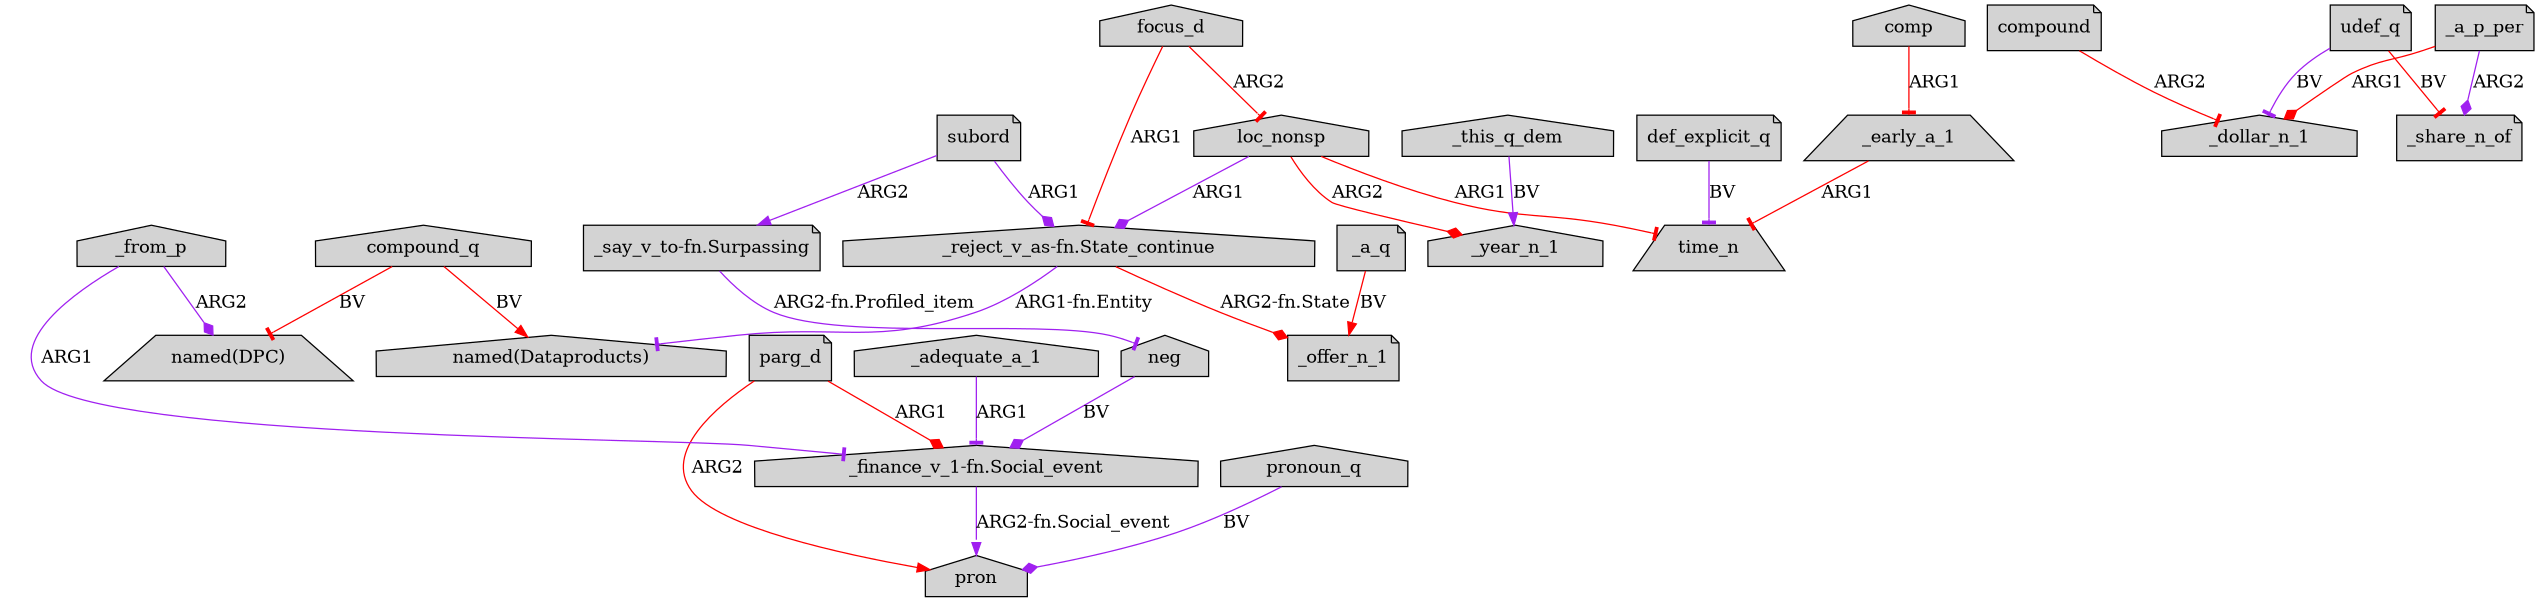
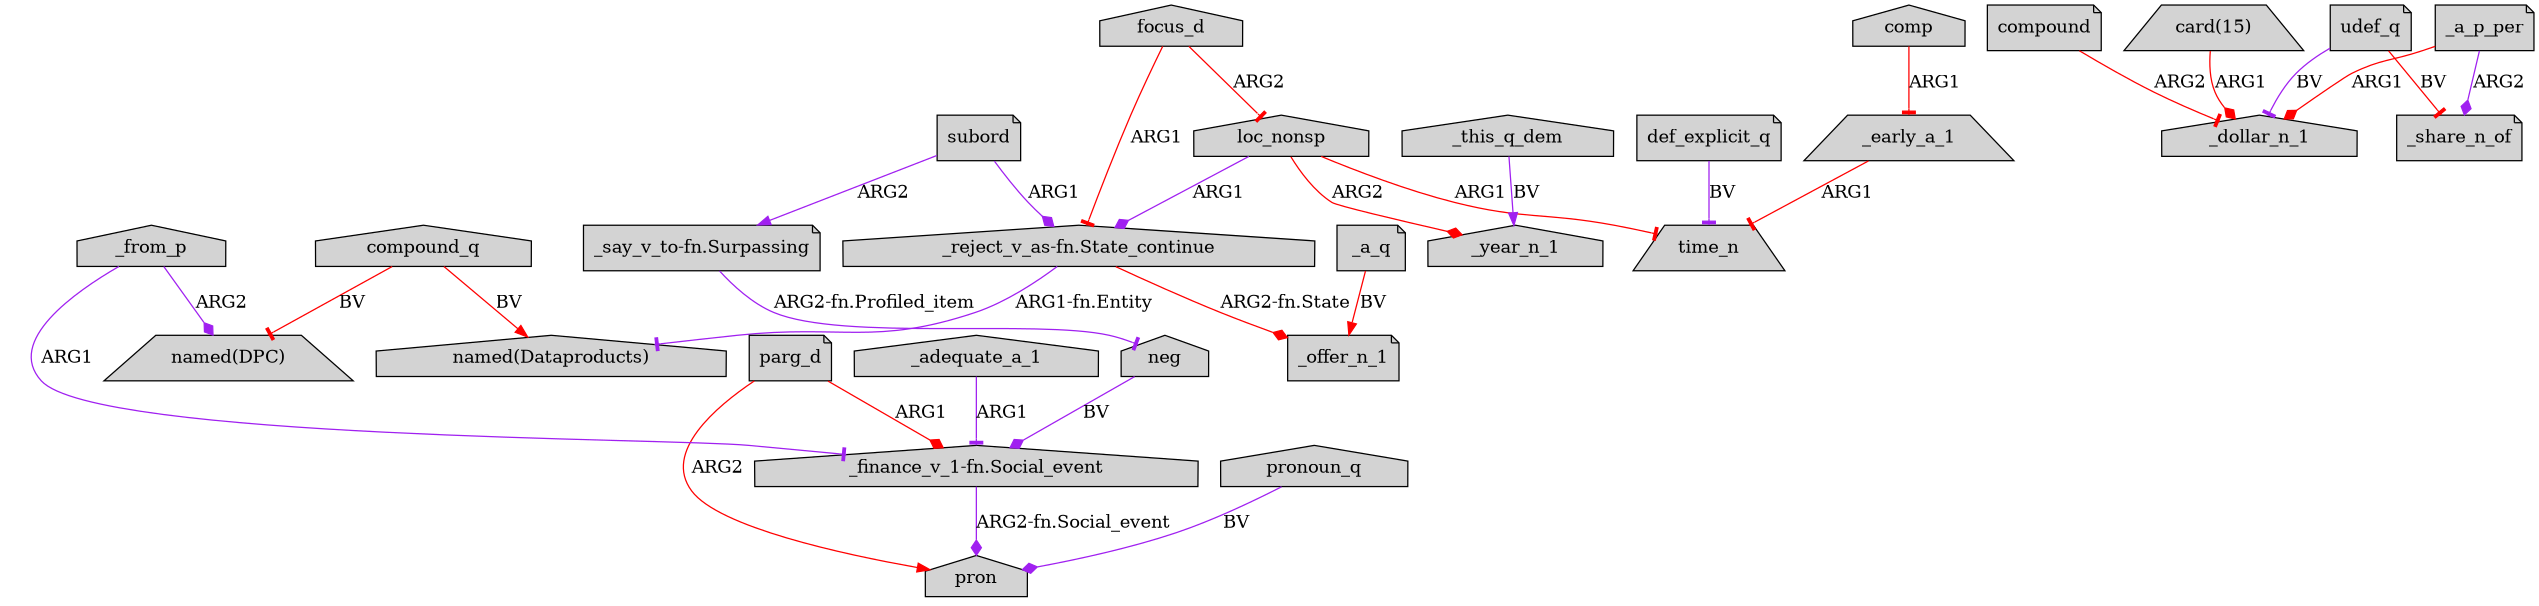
node "card(15)": added
edge "_finance_v_1-fn.Social_event" -> "pron": arrowhead normal -> diamond
